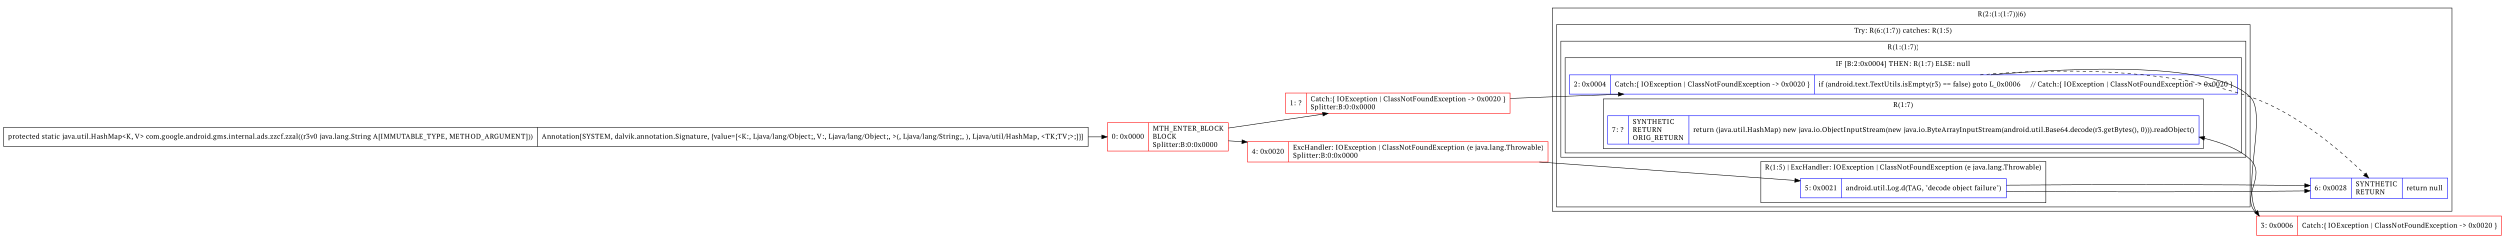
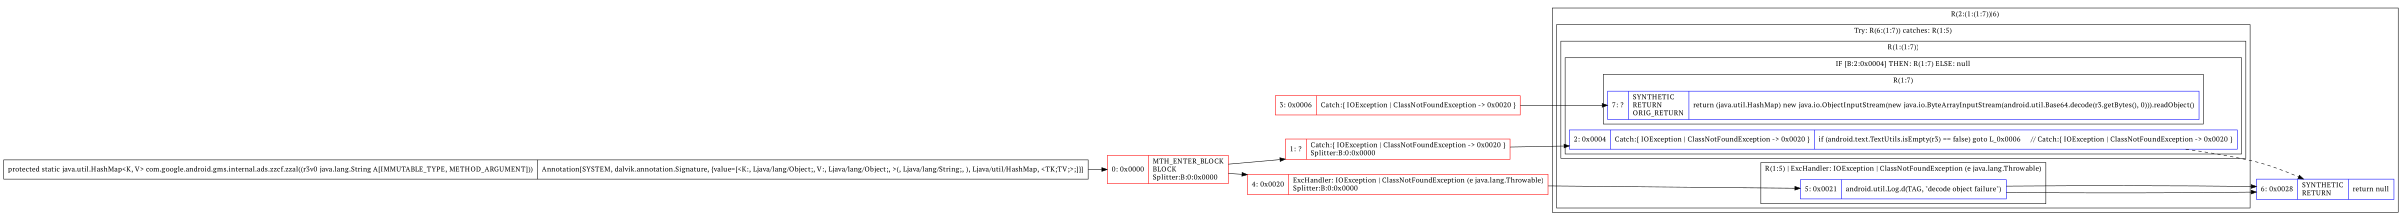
edge "2: 0x0004" -> "3: 0x0006": removed
